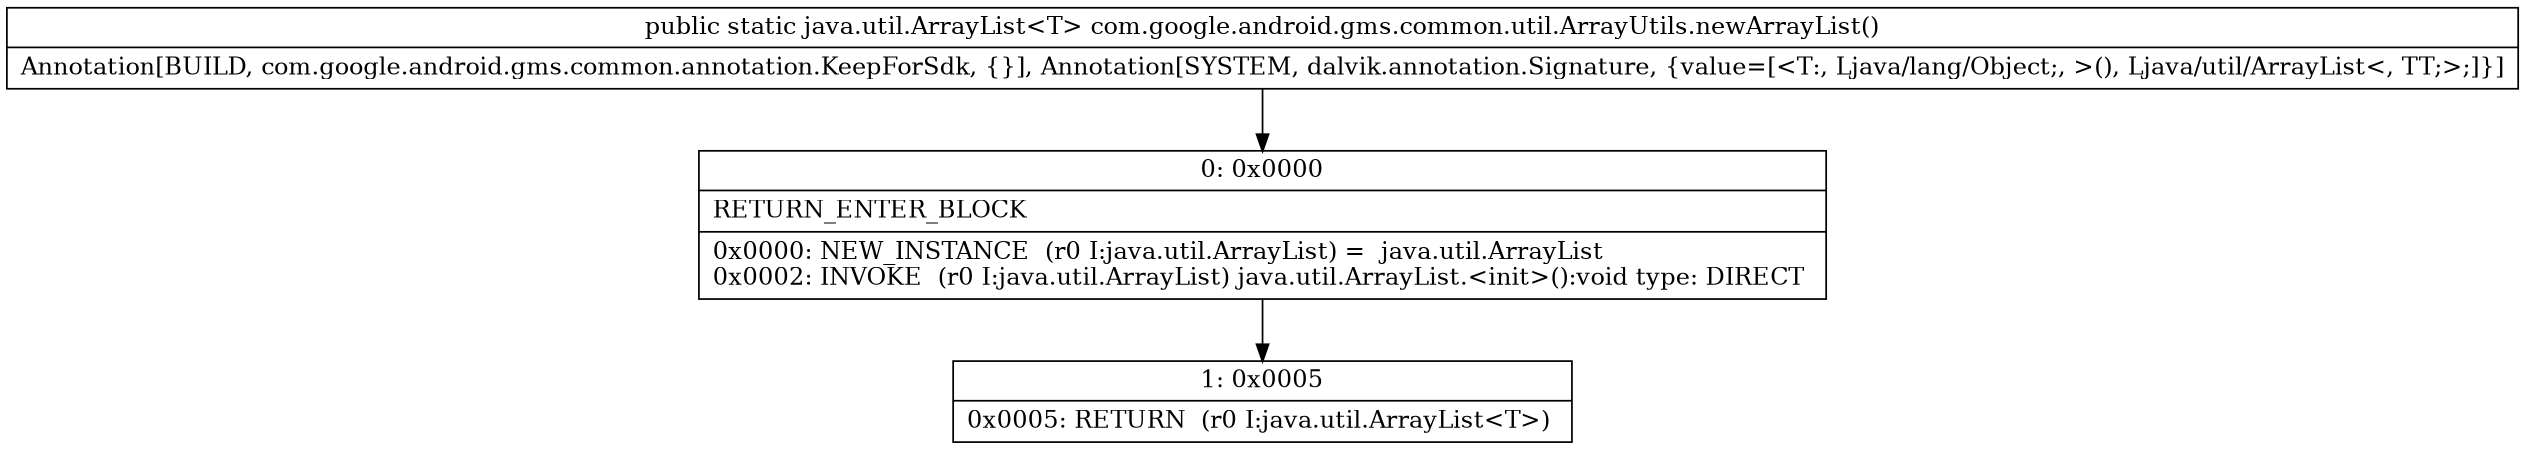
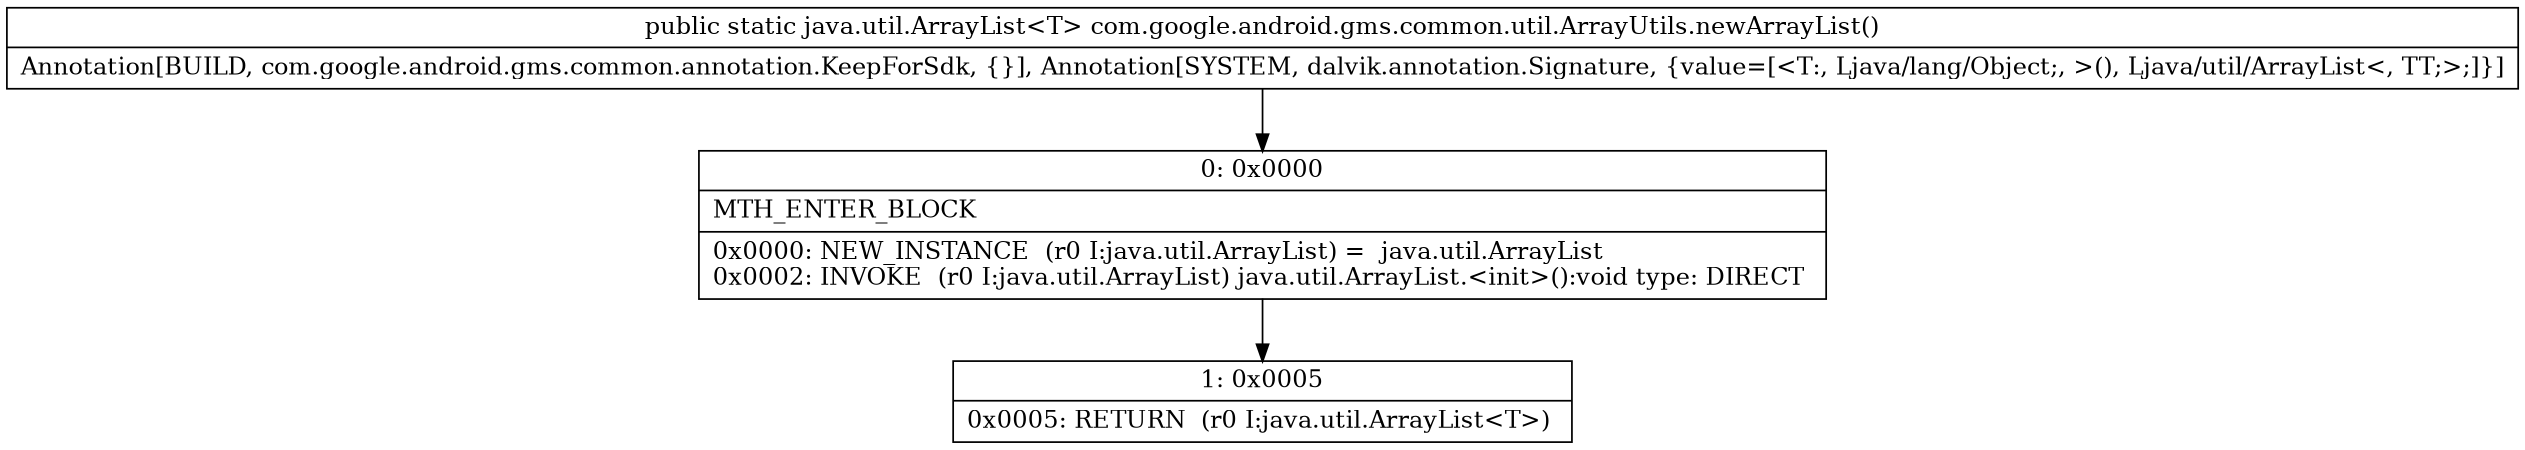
node "0: 0x0000": text "RETURN_ENTER_BLOCK" -> "MTH_ENTER_BLOCK"
